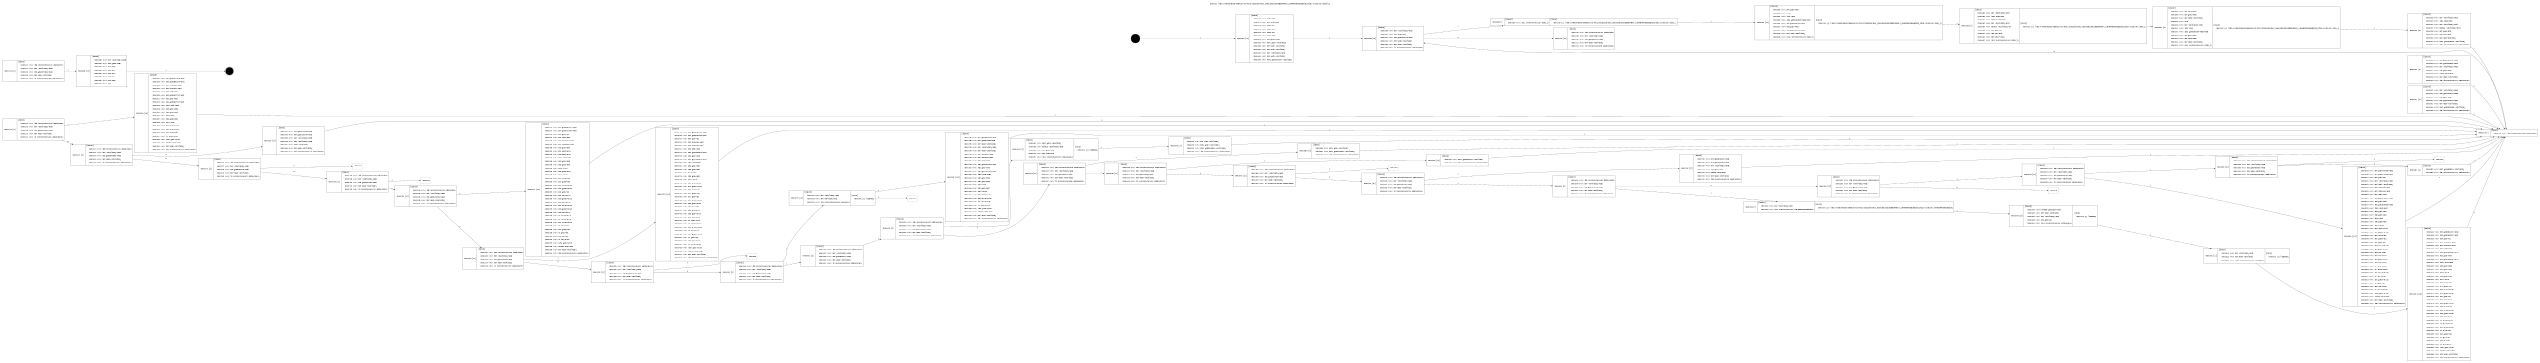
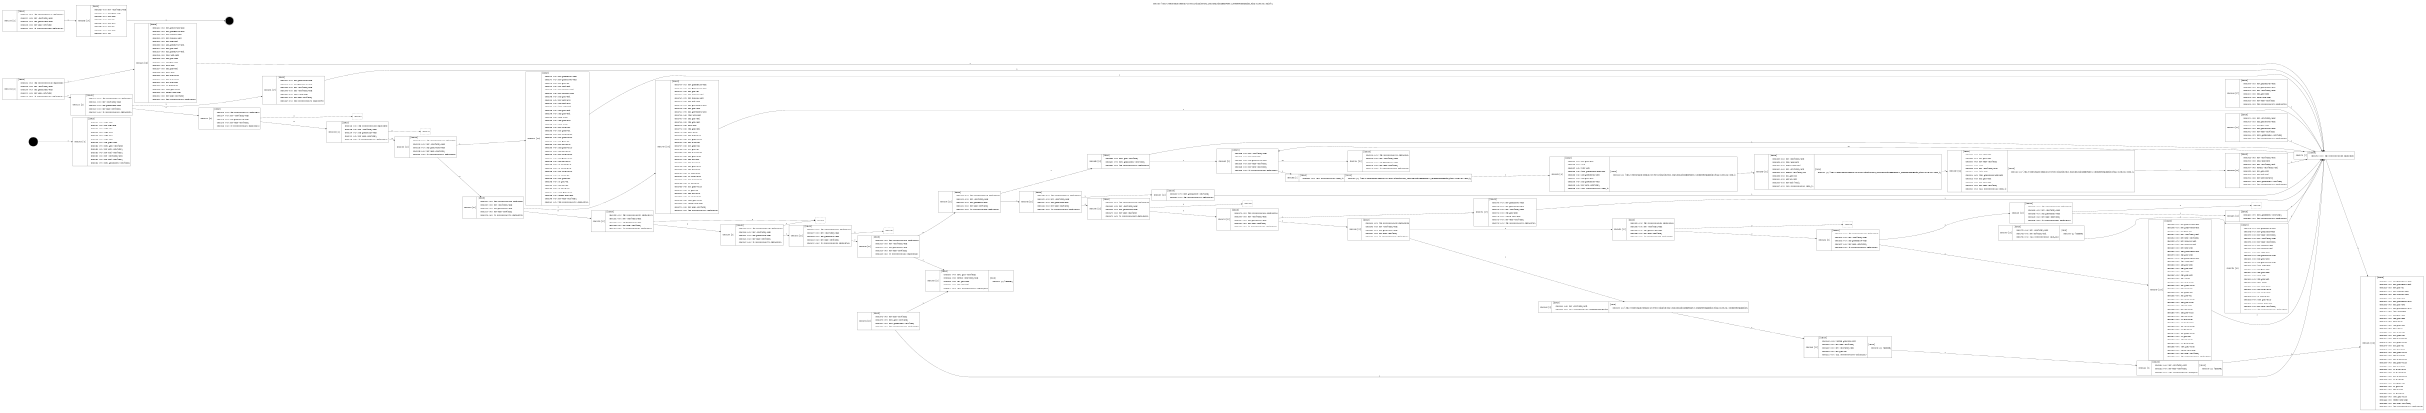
edge "0x4014c0 [45]" -> "0x4014ed [23]": now "0x401ade [19]" -> "0x4014ed [23]"
edge "0x401863 [23]" -> "0x40187a [23]": reversed
edge "0x401a25 [144]" -> "0x401c50 [5]": reversed
edge "0x4017c9 [13]" -> "0x401c0e": now "0x401602 [25]" -> "0x401c0e"
edge "0x4015e9 [25]" -> "0x4017c9 [13]": now "0x4015e9 [25]" -> "0x401bf2"
